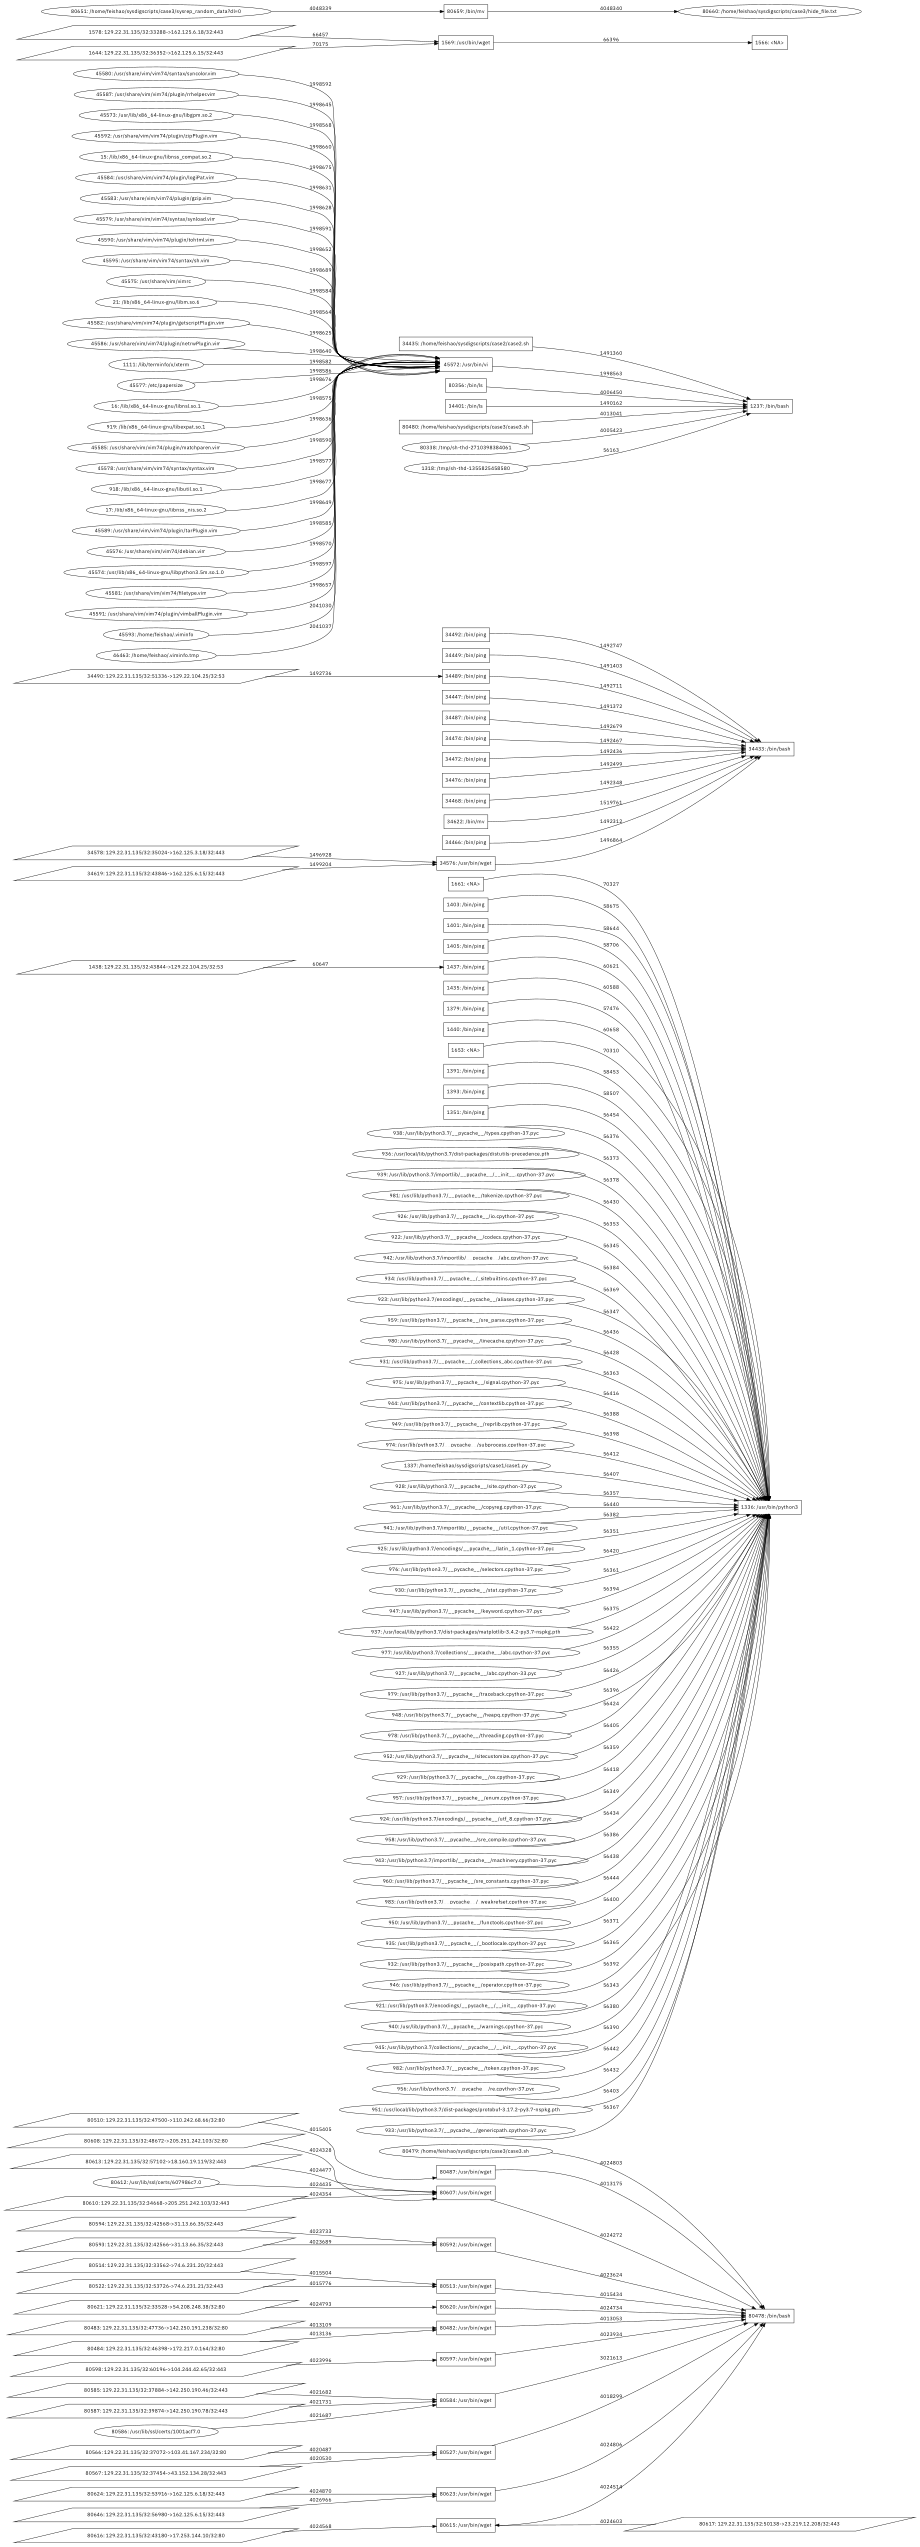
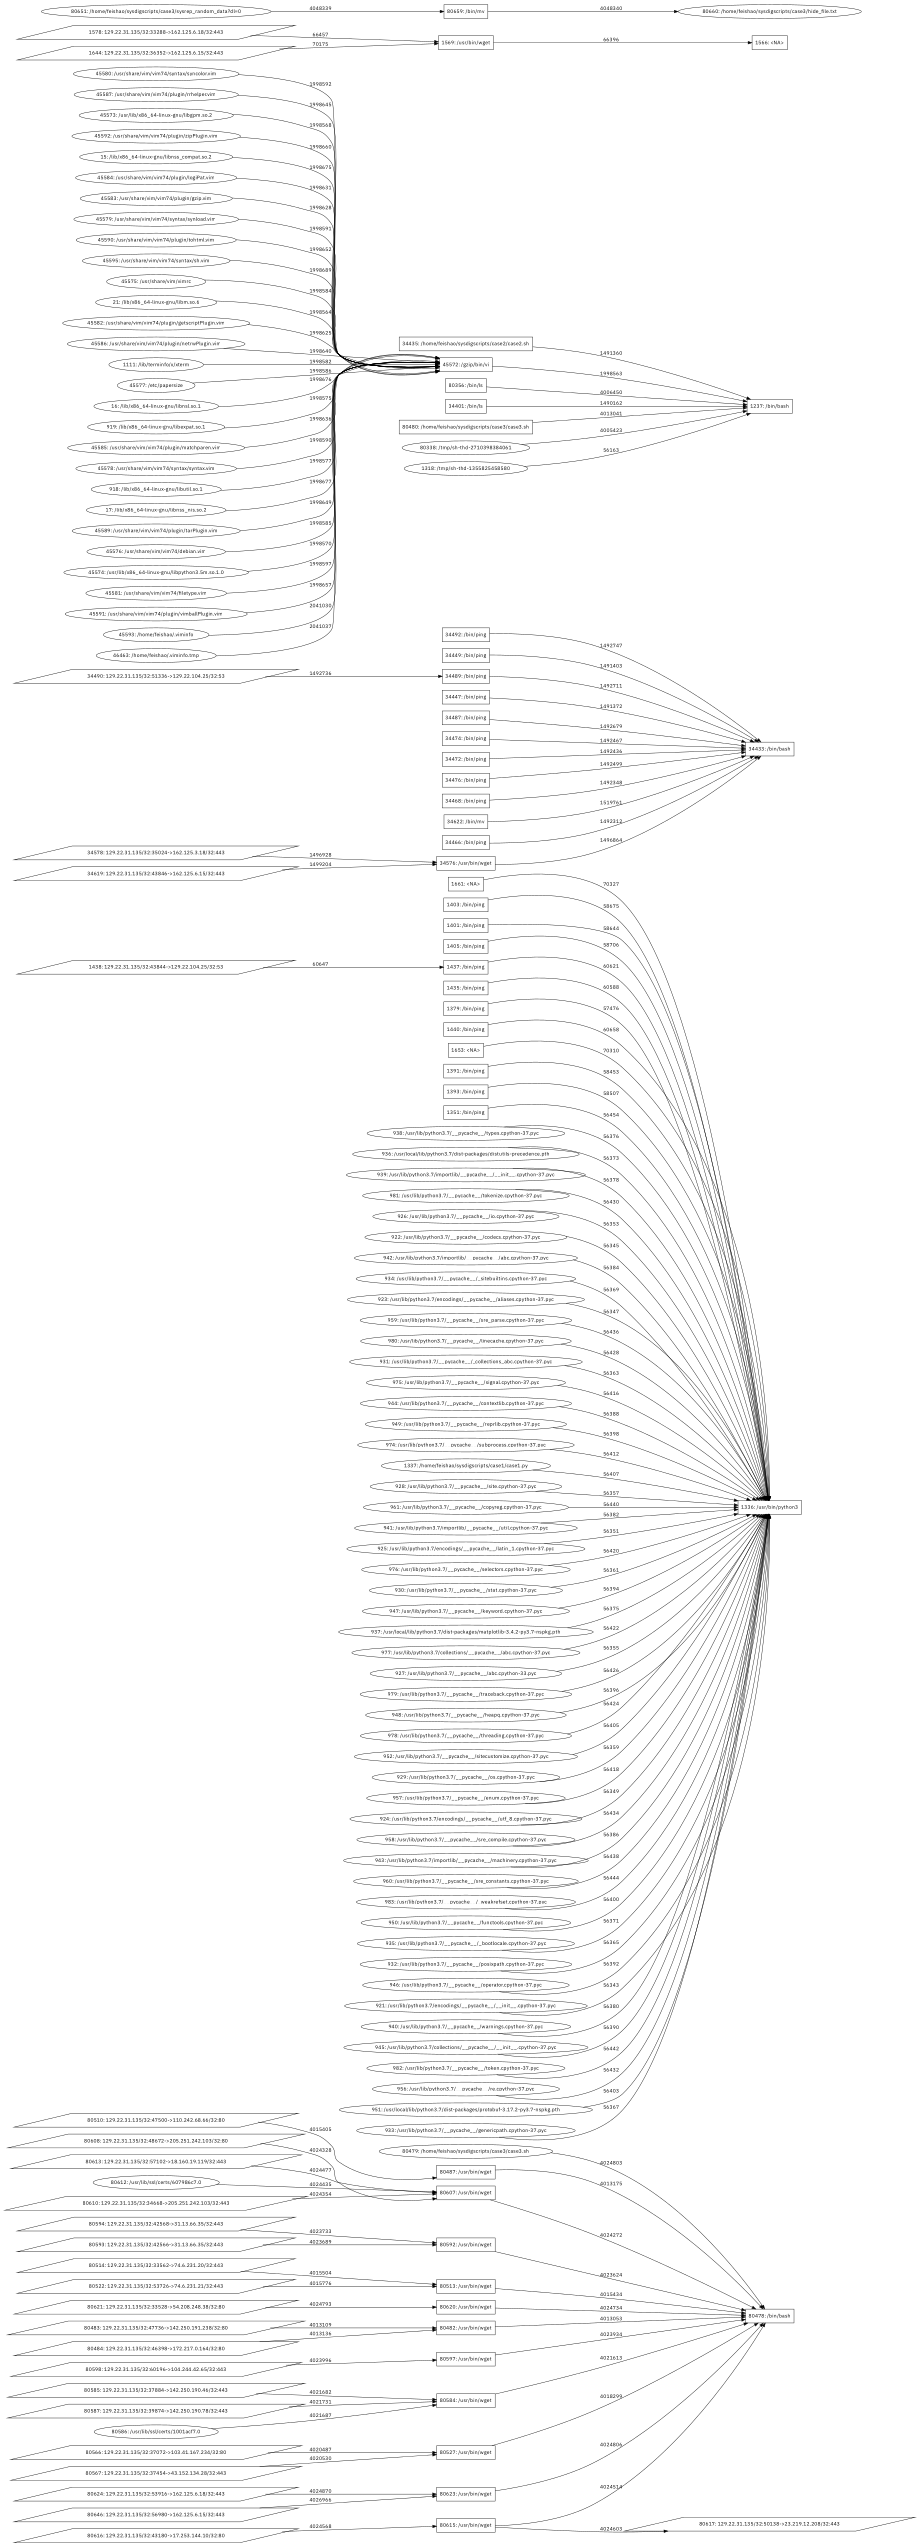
node "45572: /usr/bin/vi": label "45572: /usr/bin/vi" -> "45572: /gzip/bin/vi"
edge "80584: /usr/bin/wget" -> "80478: /bin/bash": label "3021613" -> "4021613"
edge "80617: 129.22.31.135/32:50138->23.219.12.208/32:443" -> "80615: /usr/bin/wget": reversed
